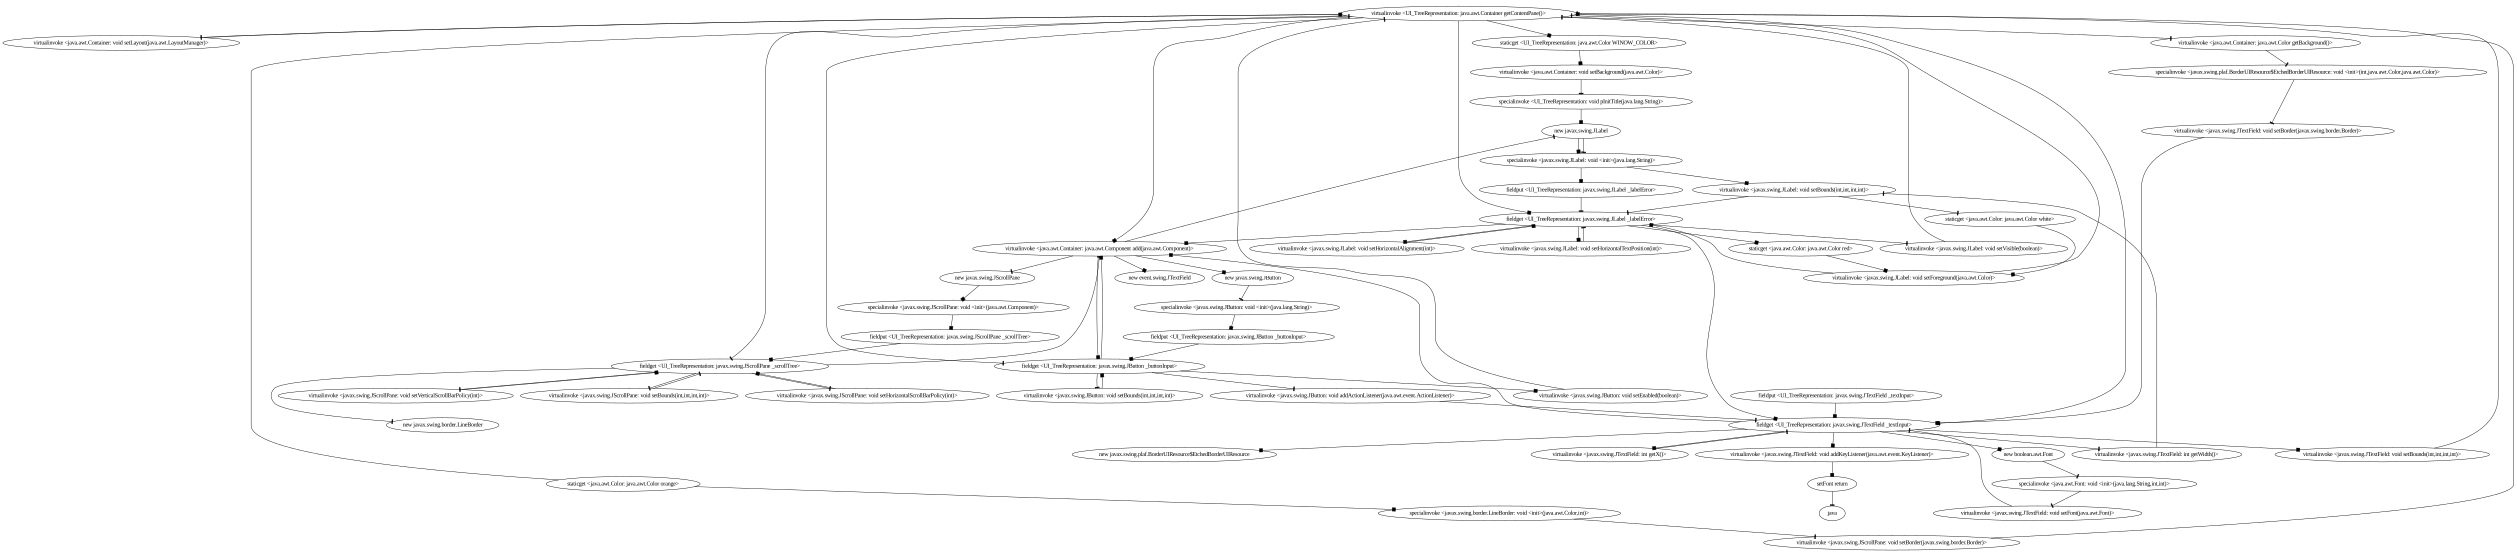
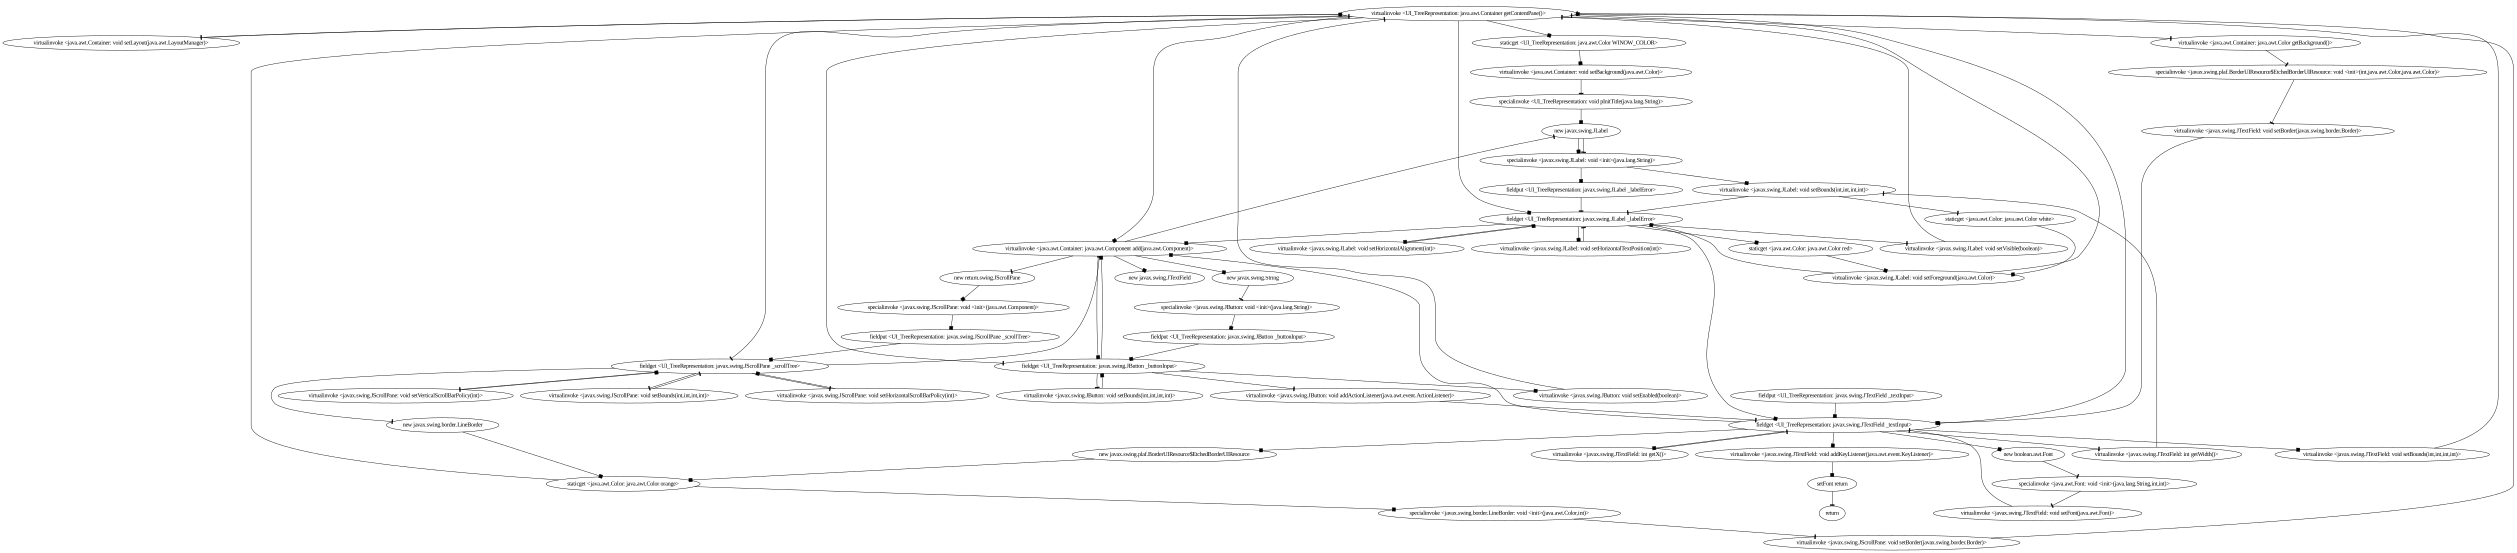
node "new javax.swing.JScrollPane": label "new javax.swing.JScrollPane" -> "new return.swing.JScrollPane"
node "new event.swing.JTextField": label "new event.swing.JTextField" -> "new javax.swing.JTextField"
node "new javax.swing.JButton": label "new javax.swing.JButton" -> "new javax.swing.String"
edge "new javax.swing.border.LineBorder" -> "staticget <java.awt.Color: java.awt.Color orange>": added
edge "new javax.swing.plaf.BorderUIResource$EtchedBorderUIResource" -> "staticget <java.awt.Color: java.awt.Color orange>": added
node "java": label "java" -> "return"
